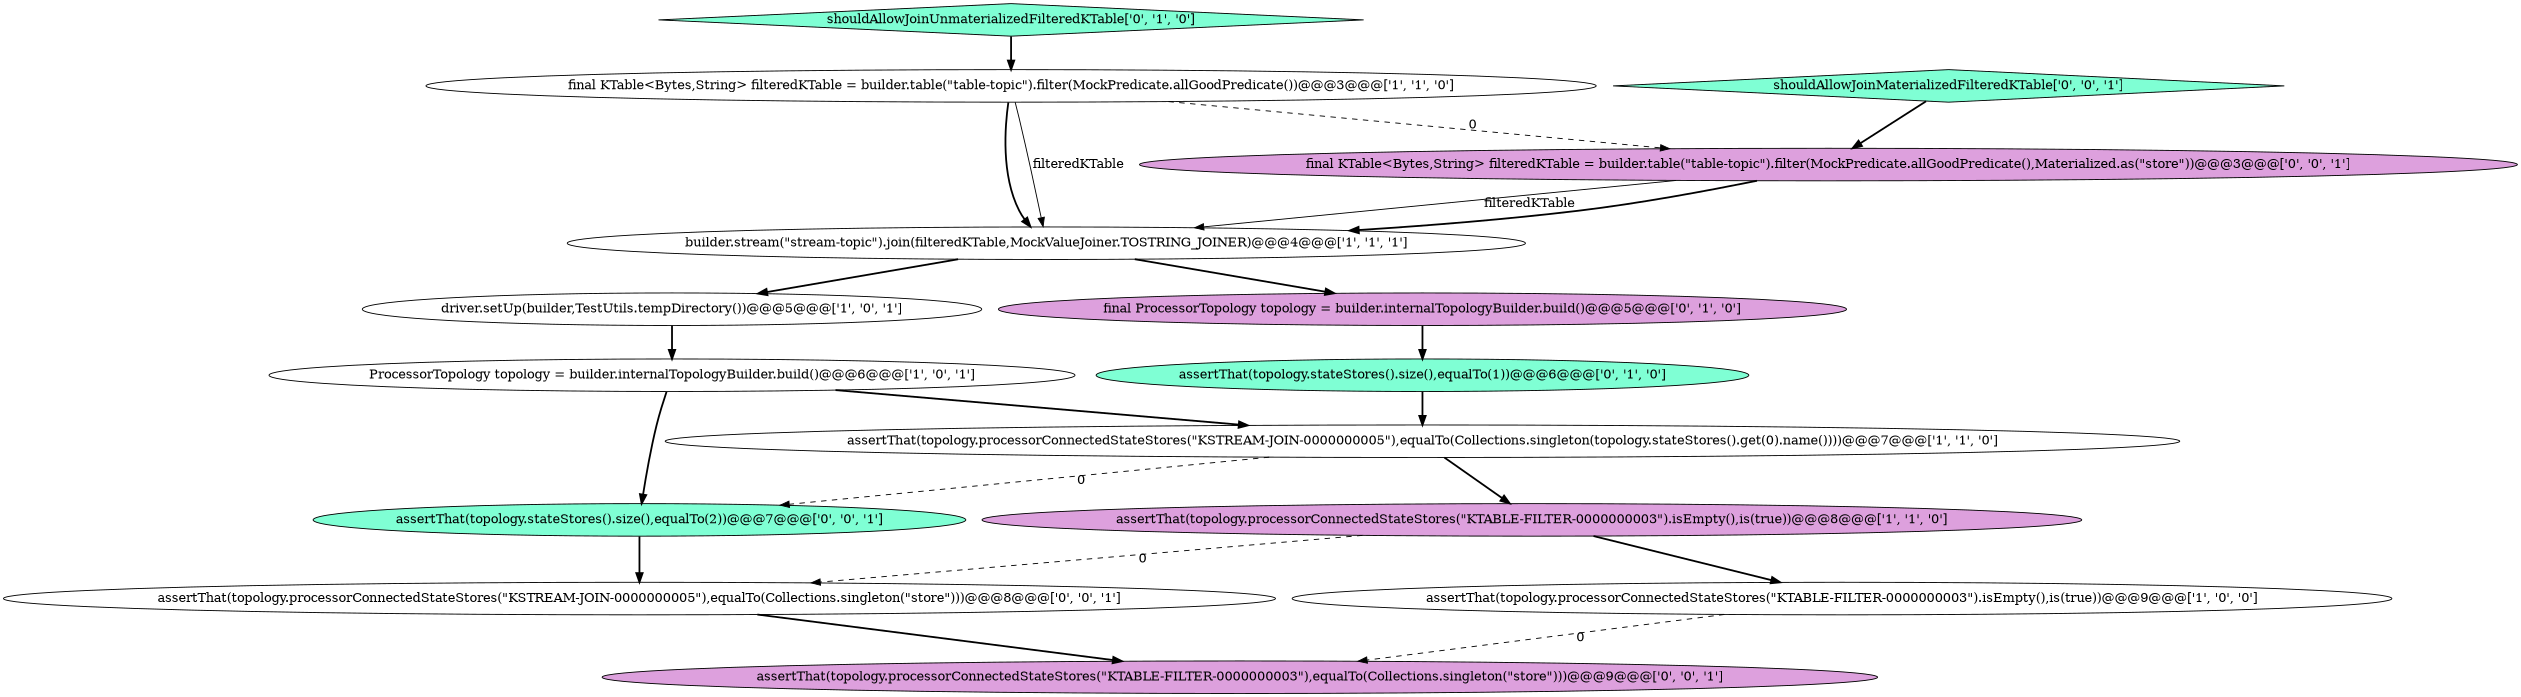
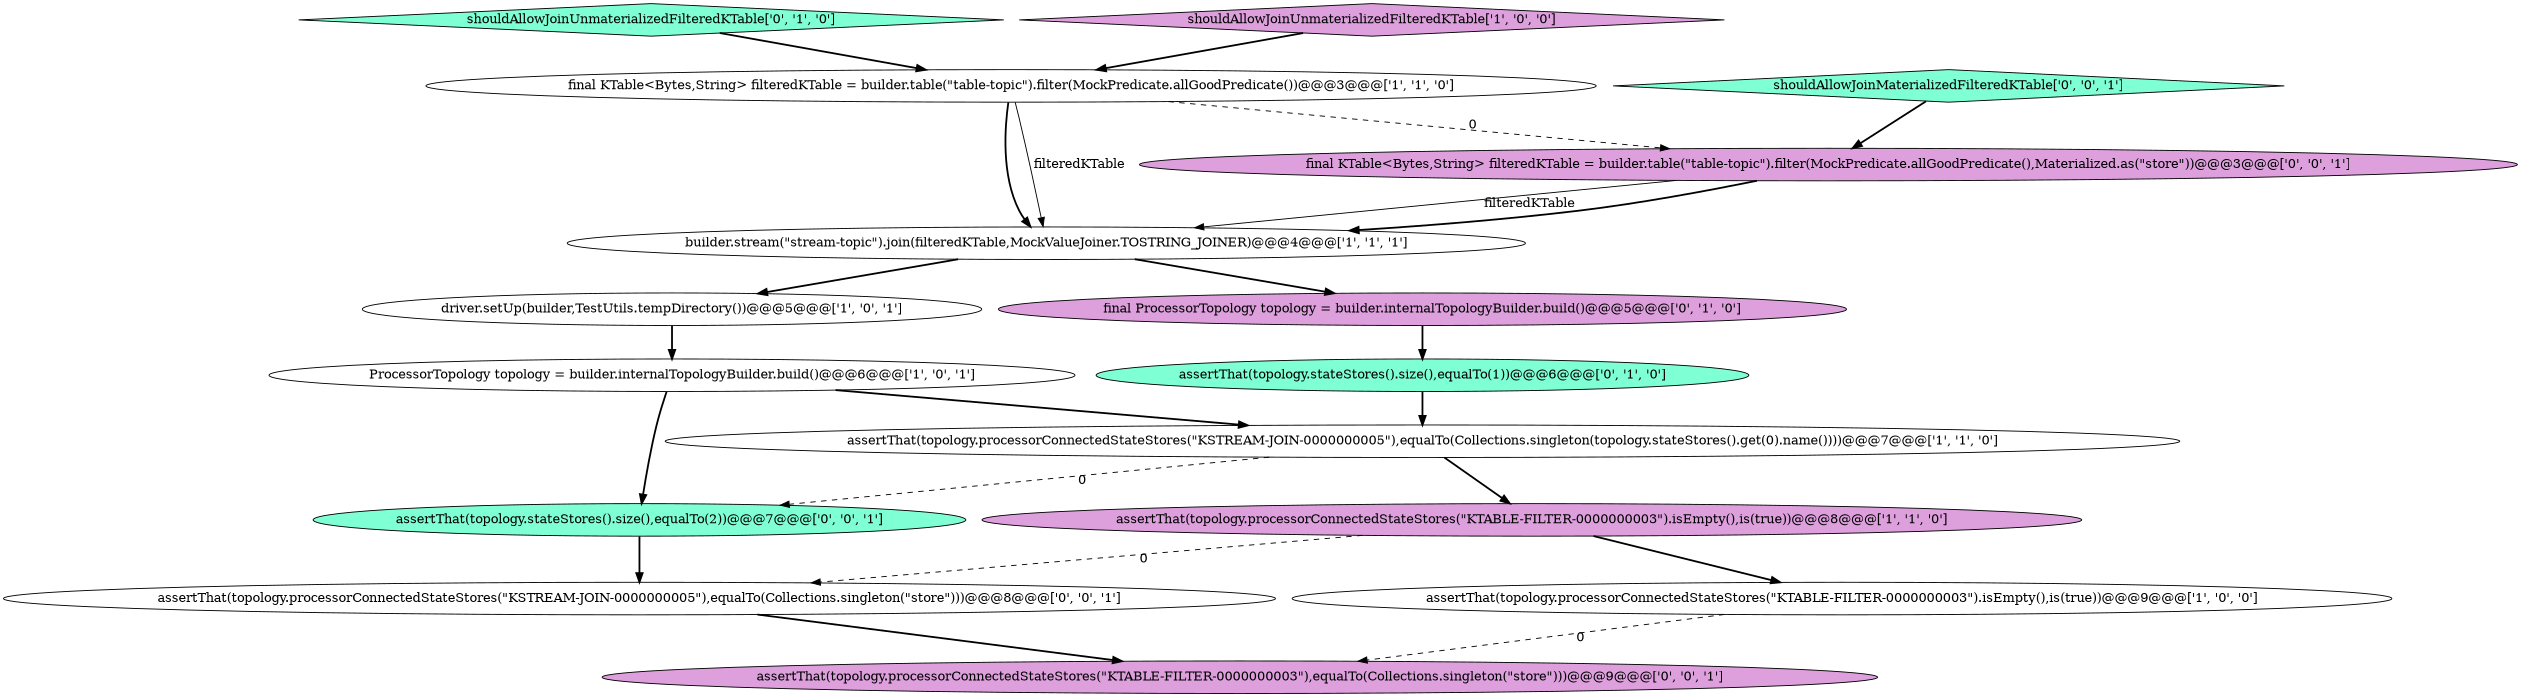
node "shouldAllowJoinUnmaterializedFilteredKTable['1', '0', '0']": added
